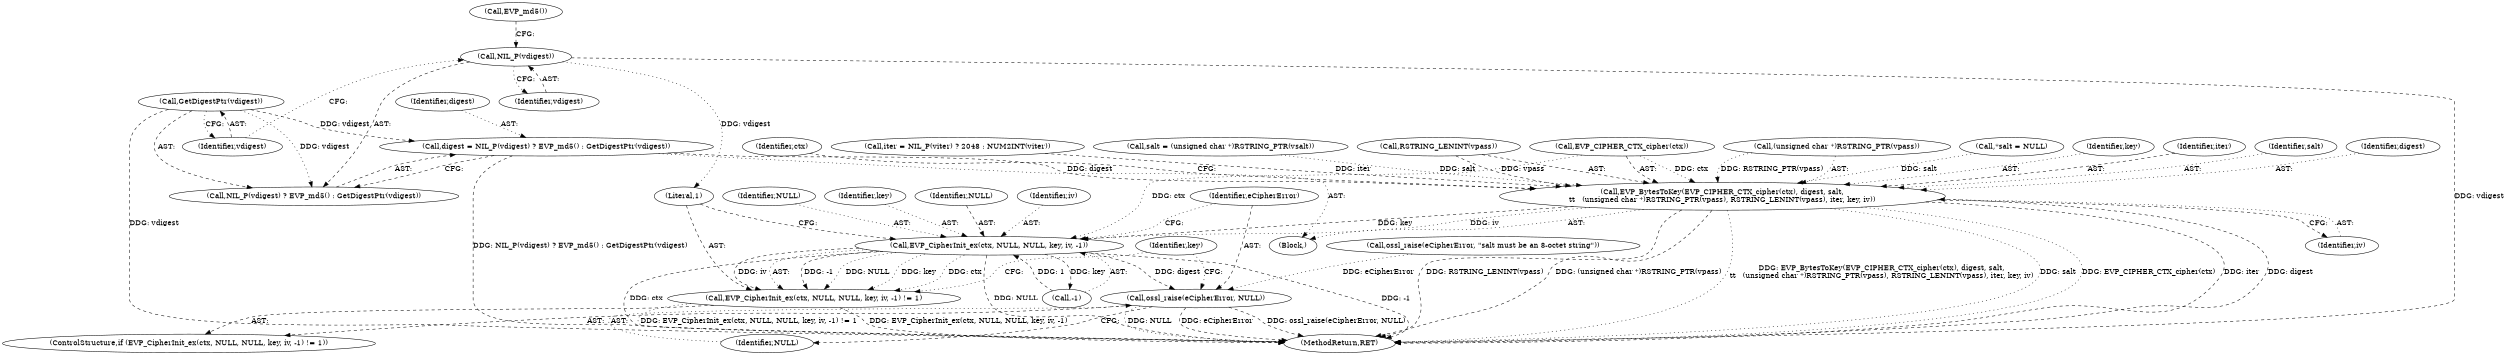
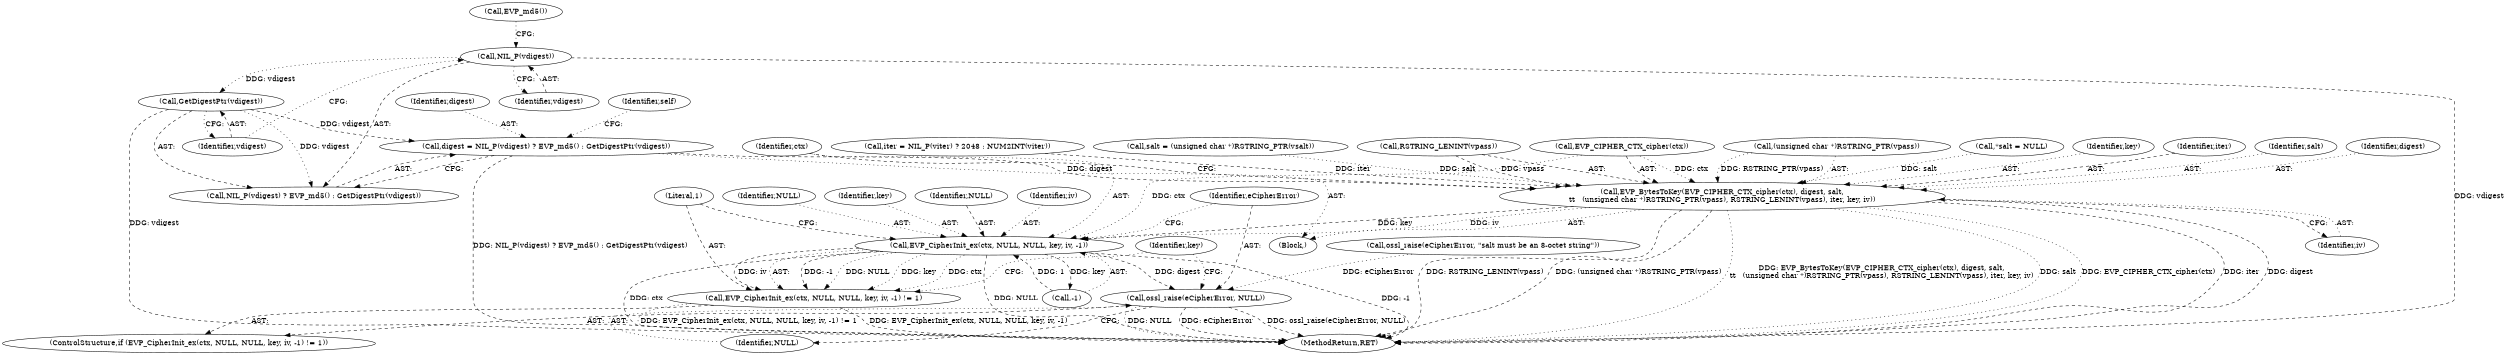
edge "(Call,EVP_md5())" -> "(Call,NIL_P(vdigest))": style dashed -> dotted
edge "(Call,NIL_P(vdigest))" -> "(Literal,1)": now "(Call,NIL_P(vdigest))" -> "(Call,GetDigestPtr(vdigest))"
node "(Identifier,self)": added
edge "(Identifier,ctx)" -> "(Call,EVP_CipherInit_ex(ctx, NULL, NULL, key, iv, -1))": added, label "AST:"
